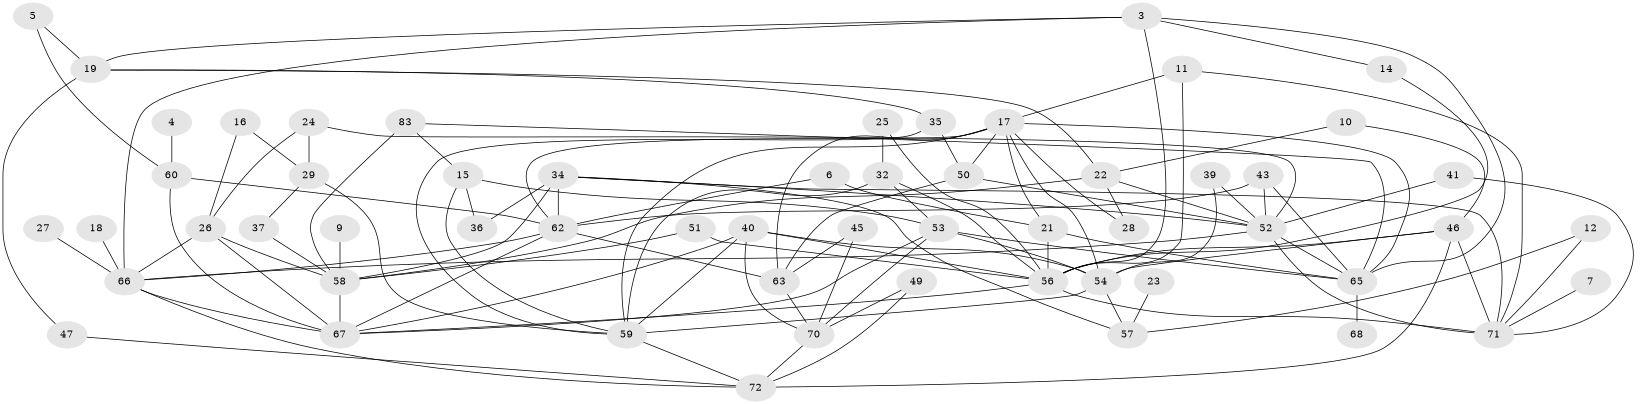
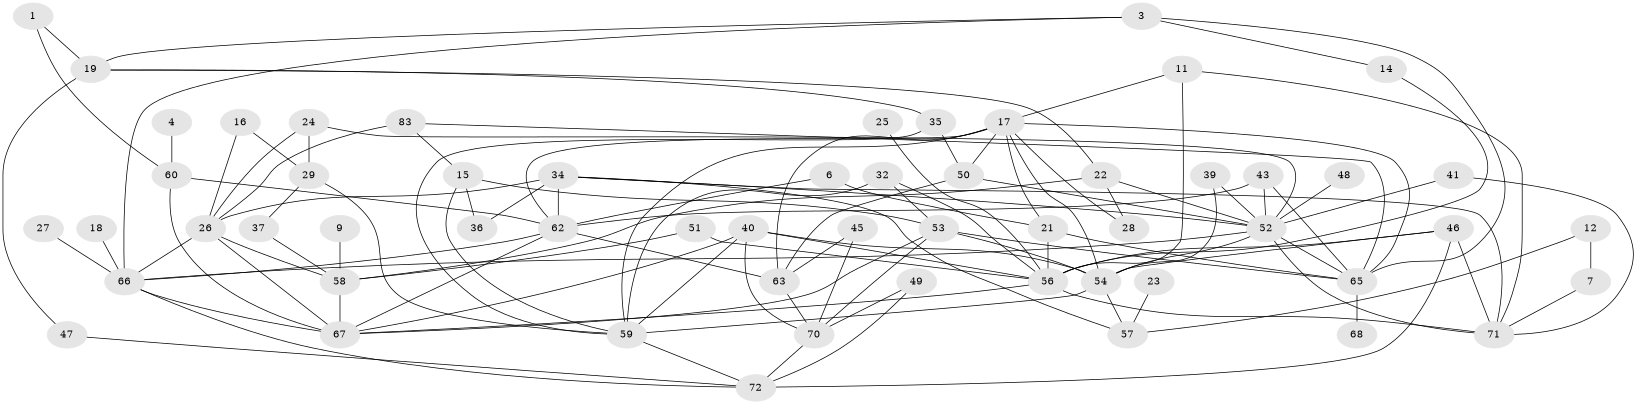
node "5": label "5" -> "1"
node "10": removed
edge "25" -- "32": removed
node "48": added
edge "3" -- "56": removed
edge "83" -- "58": now "83" -- "26"
edge "34" -- "58": now "34" -- "26"
edge "52" -- "54": added
edge "12" -- "71": now "12" -- "7"
